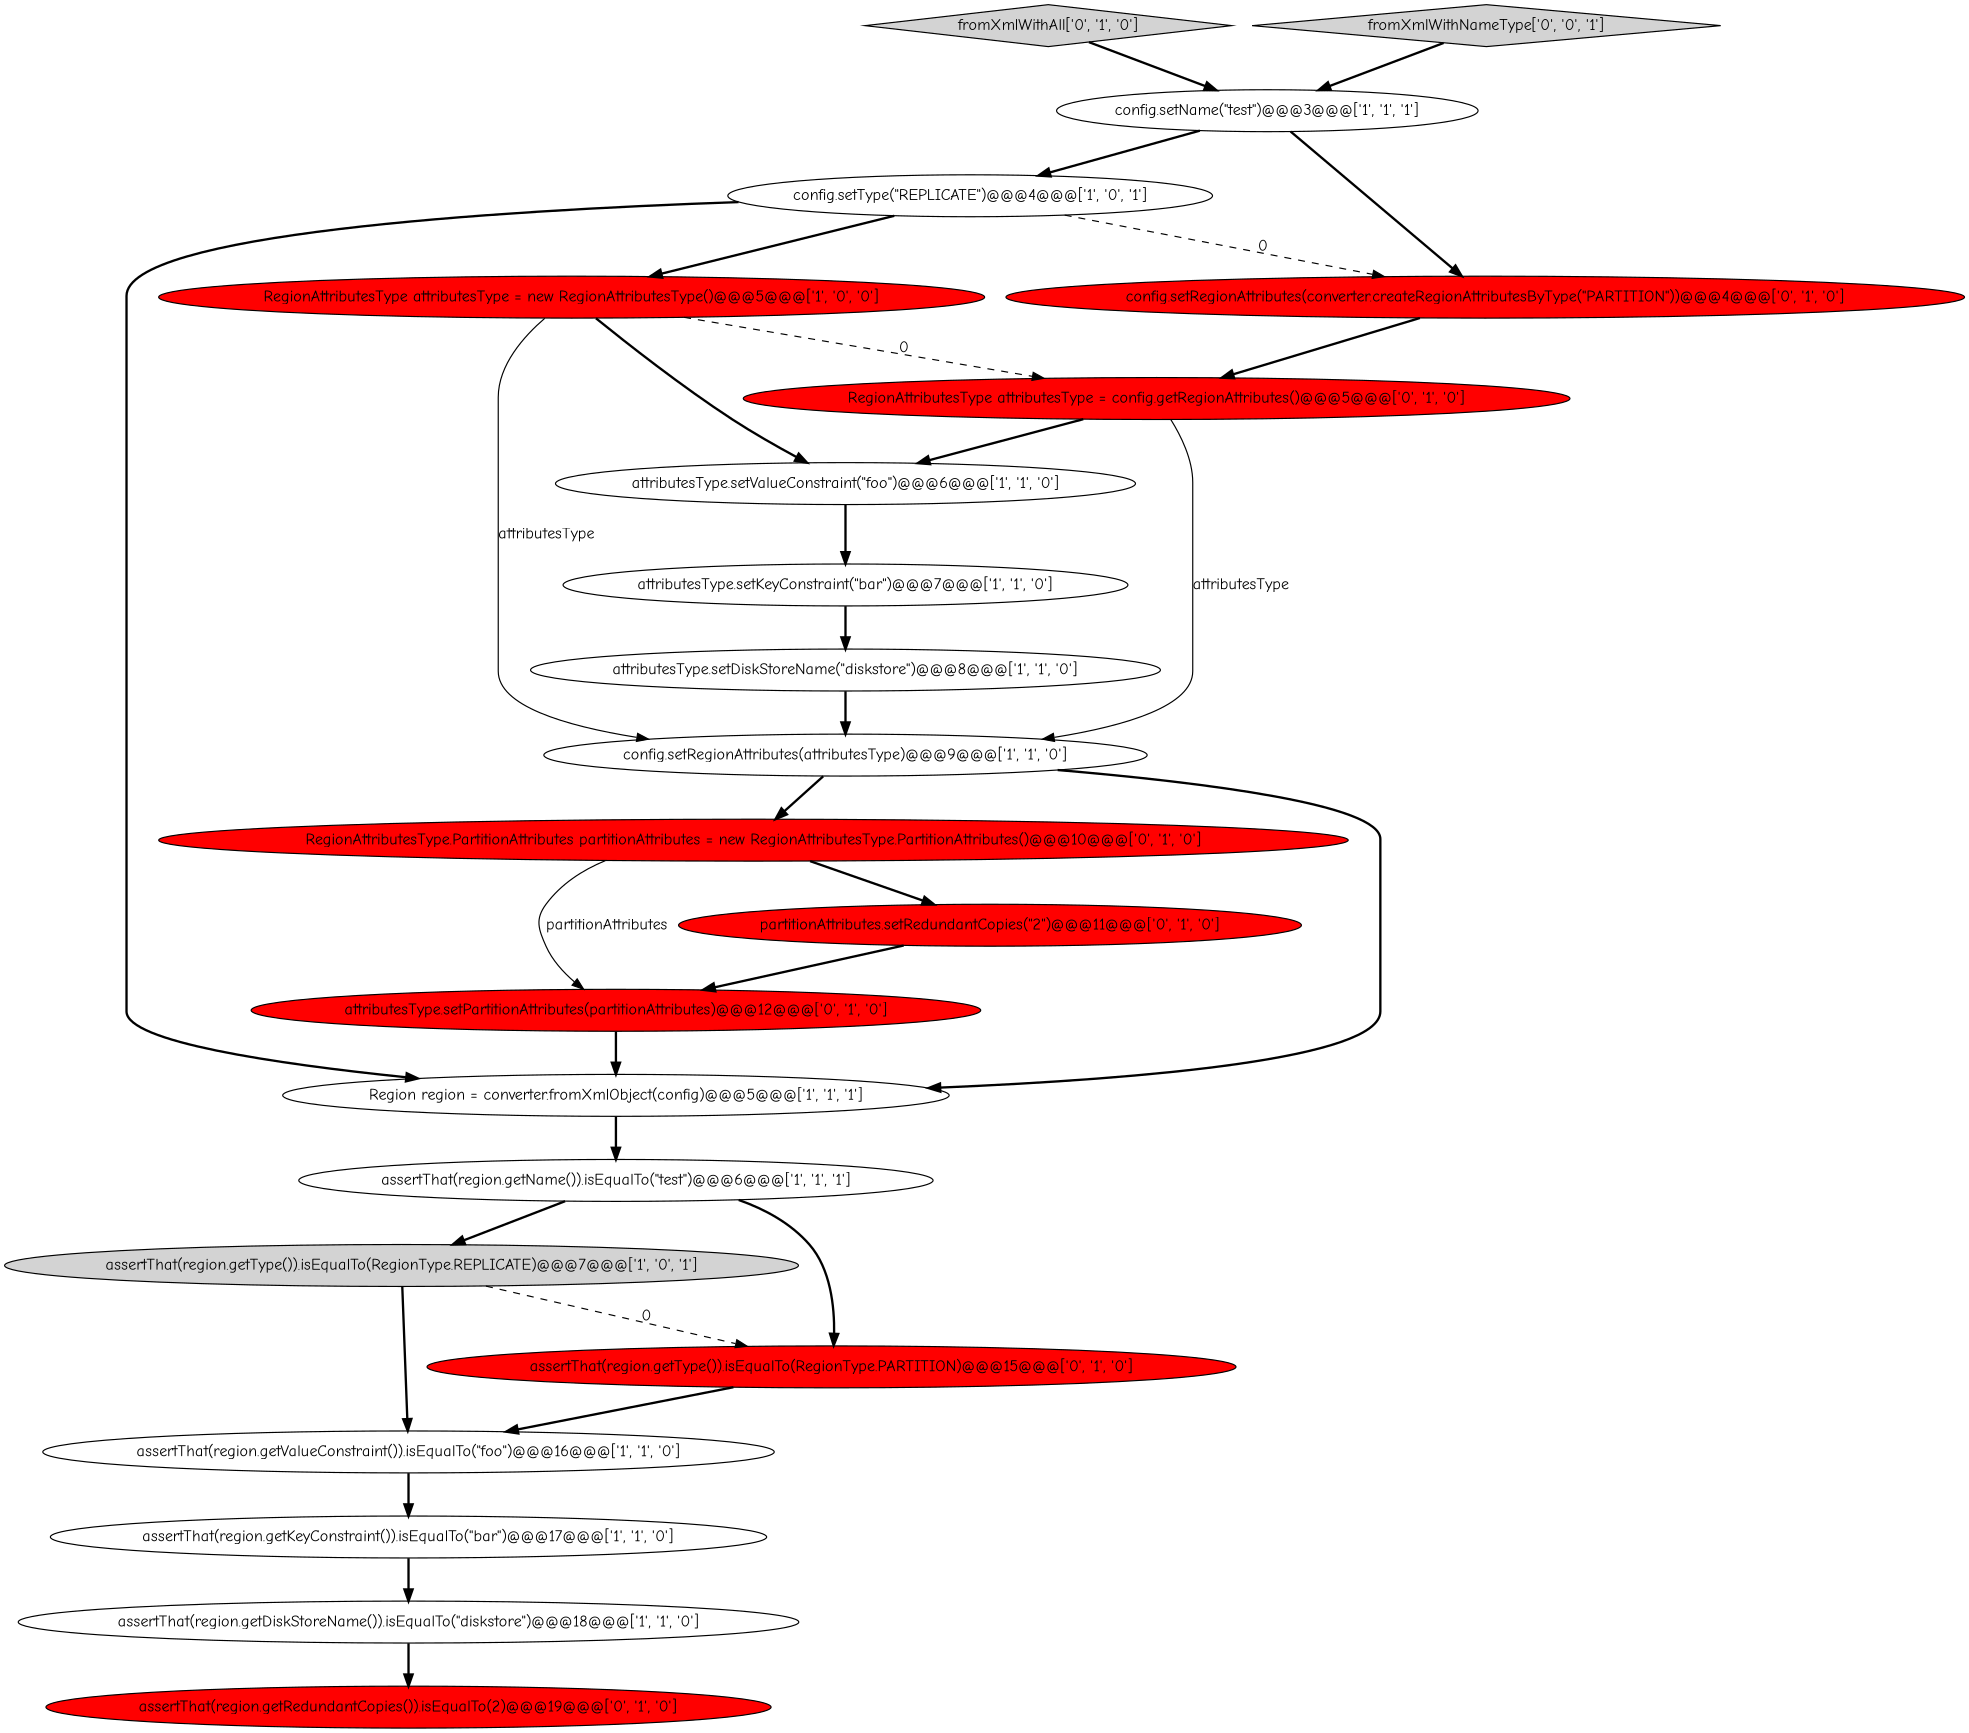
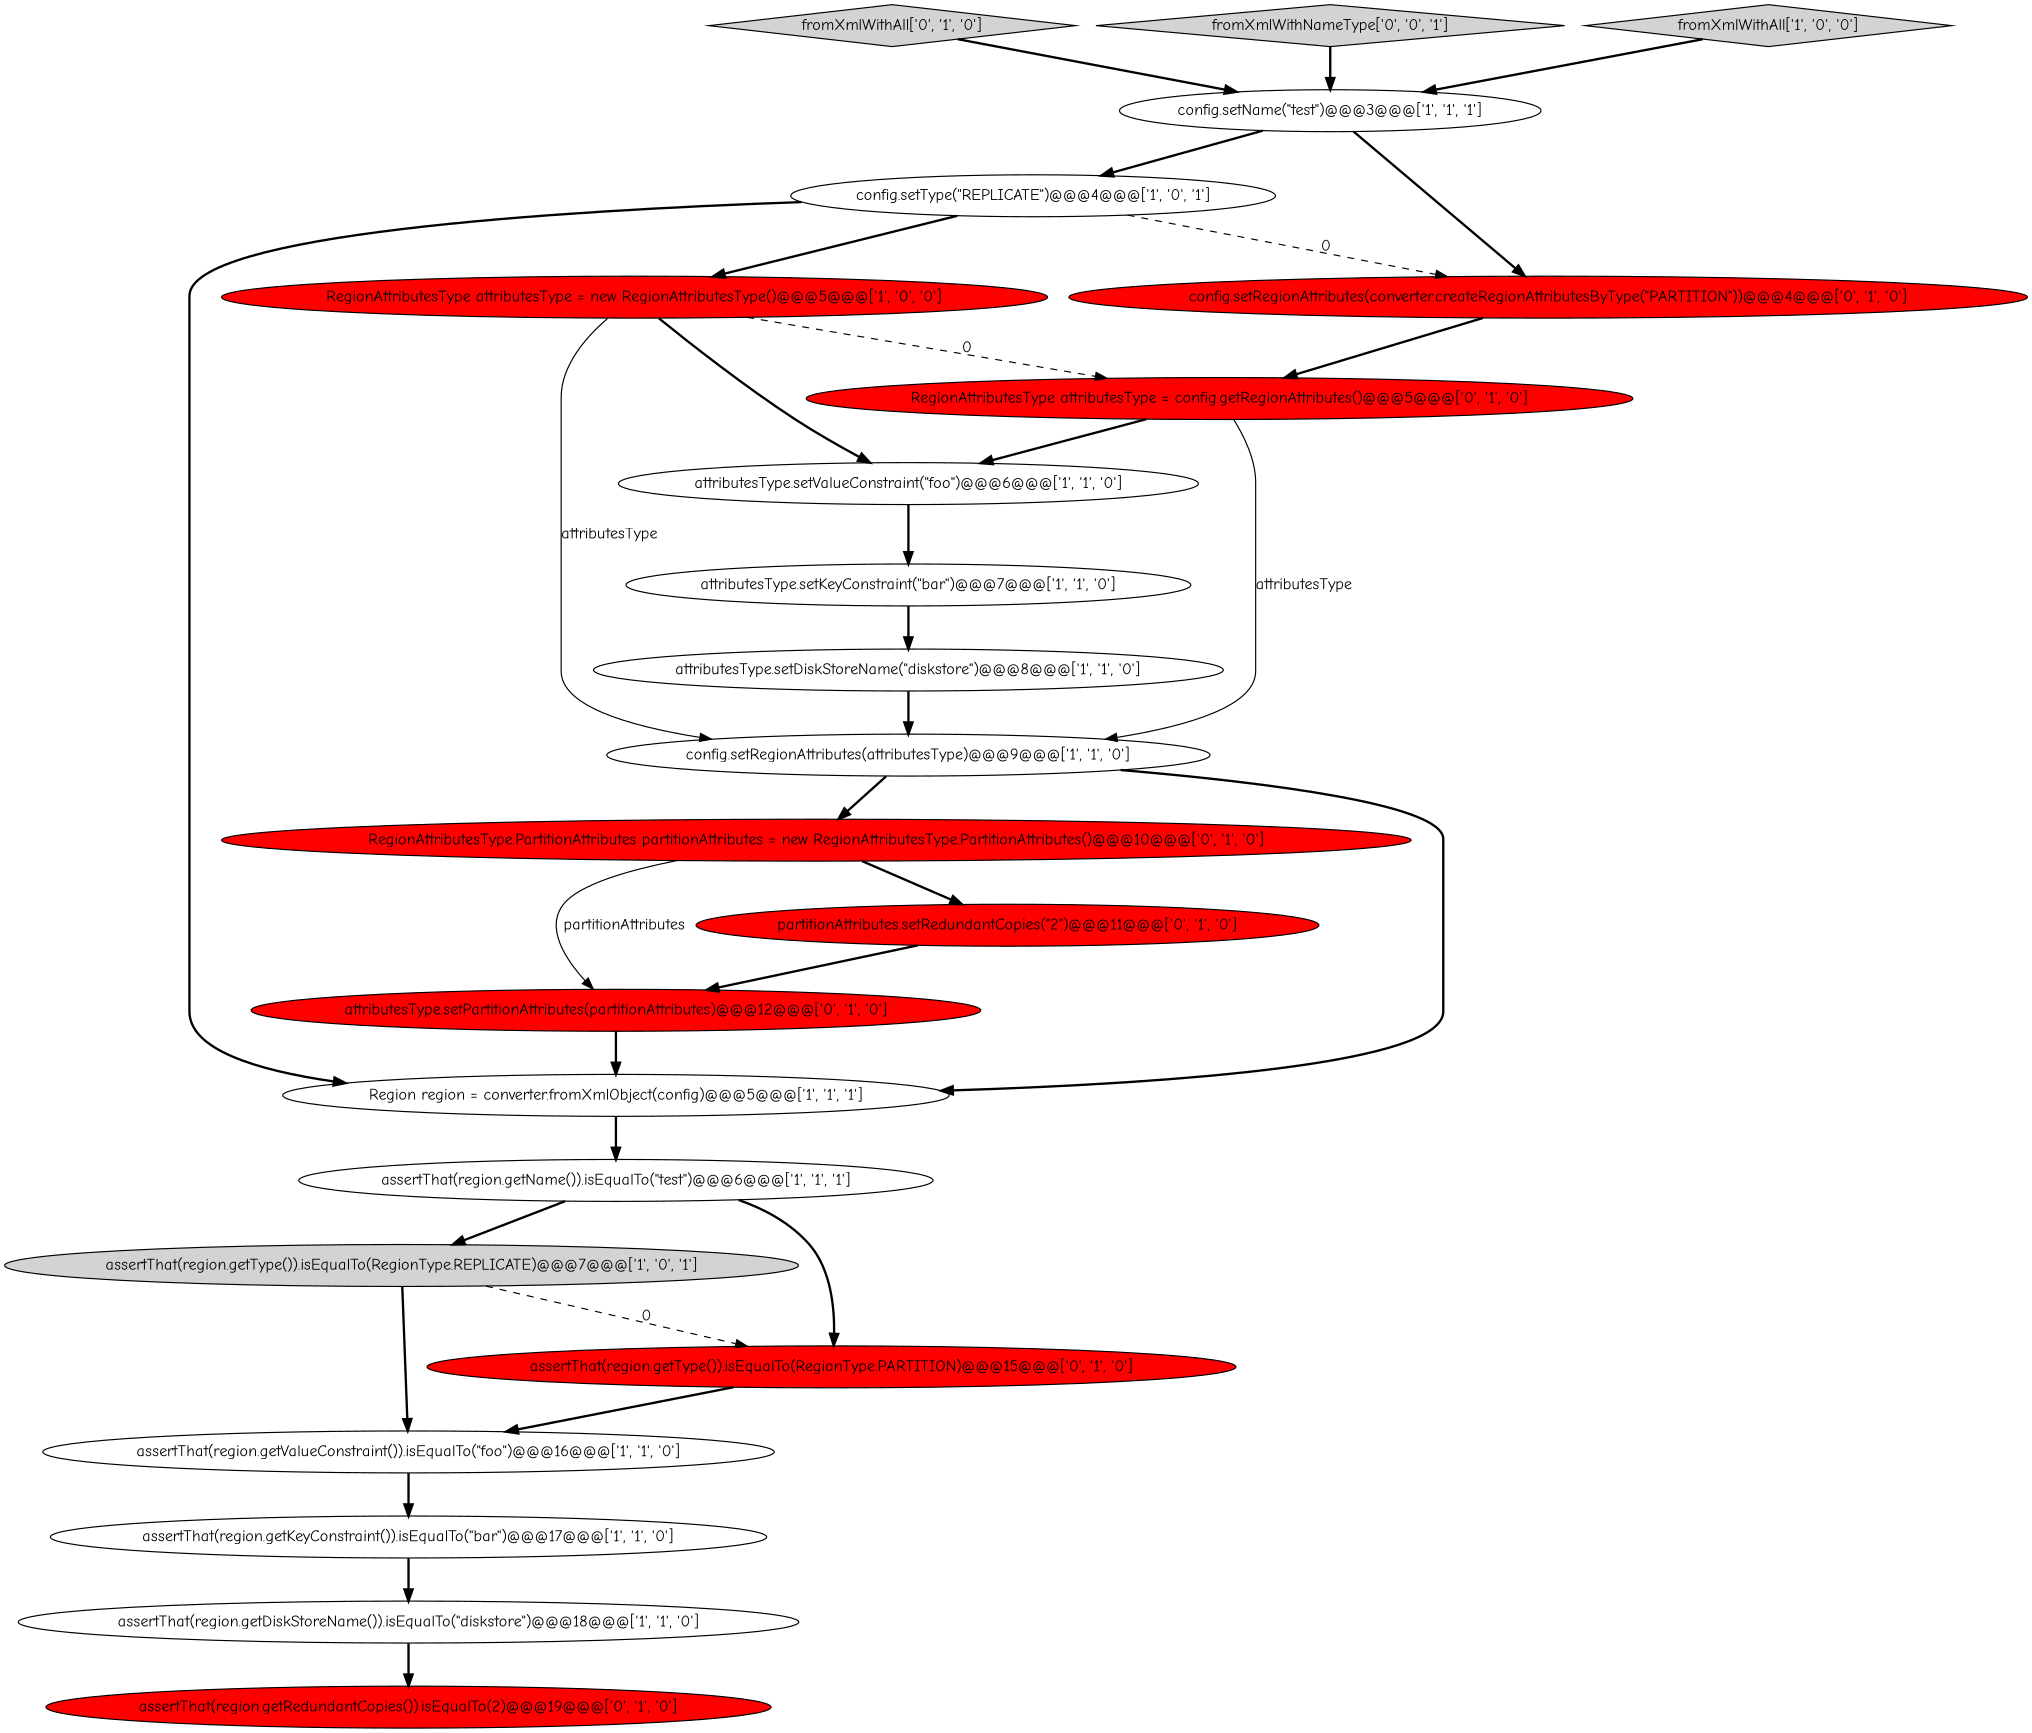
node "fromXmlWithAll['1', '0', '0']": added
